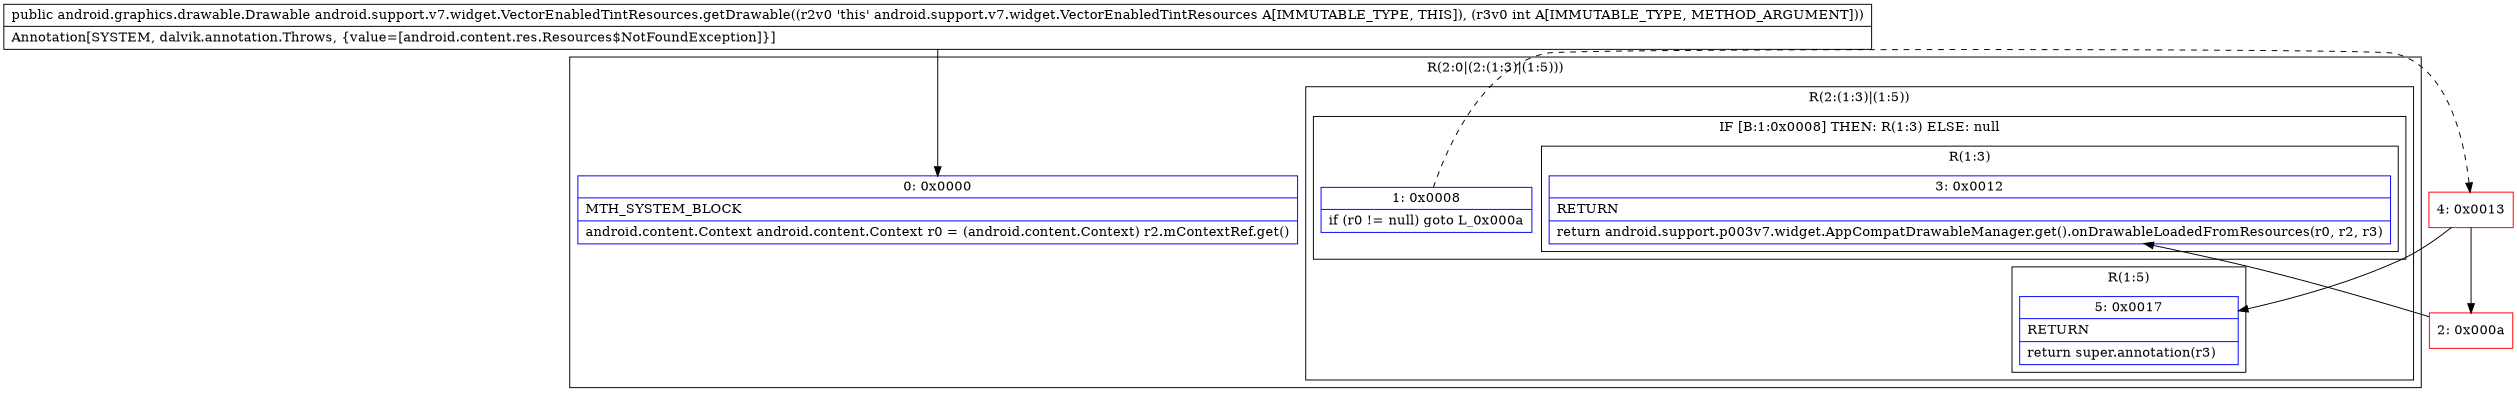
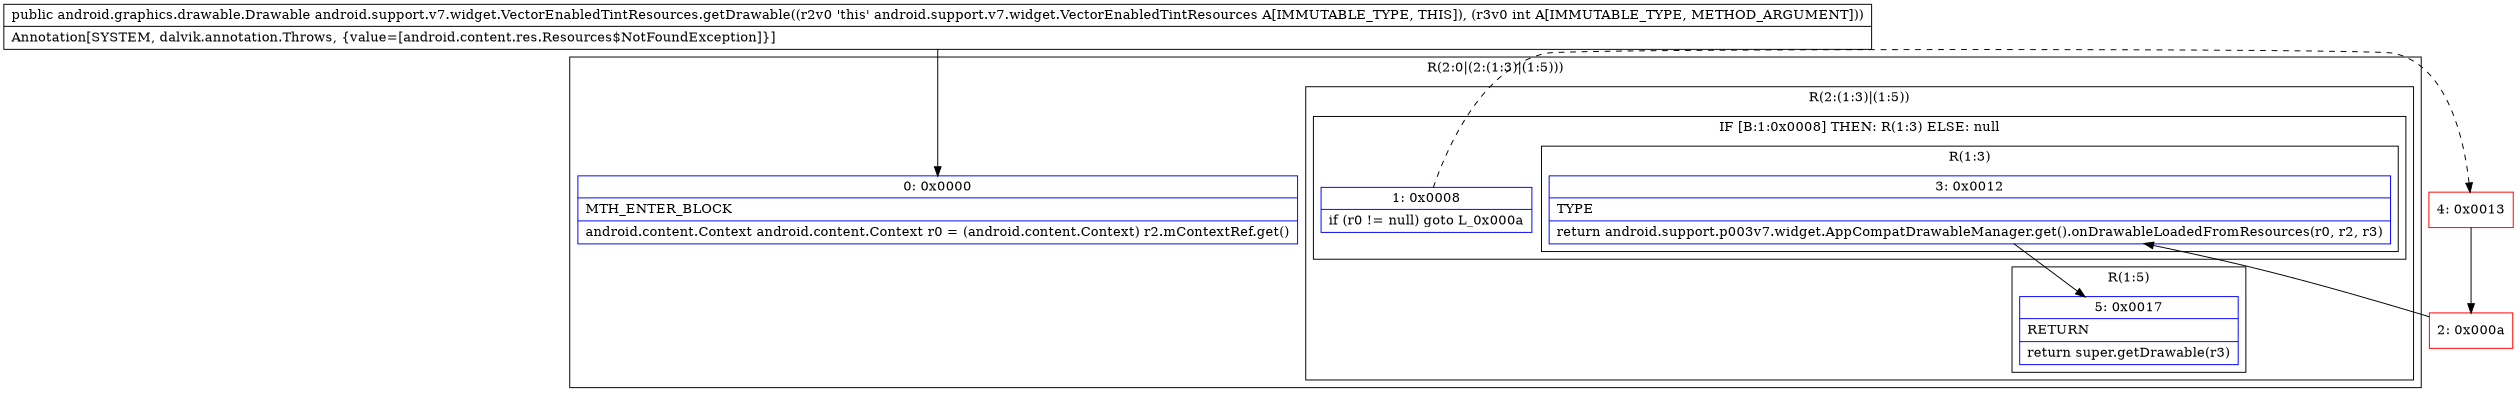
node "0: 0x0000": text "MTH_SYSTEM_BLOCK" -> "MTH_ENTER_BLOCK"
node "3: 0x0012": text "RETURN" -> "TYPE"
edge "4: 0x0013" -> "5: 0x0017": now "3: 0x0012" -> "5: 0x0017"
node "5: 0x0017": text "return super.annotation(r3)" -> "return super.getDrawable(r3)"
